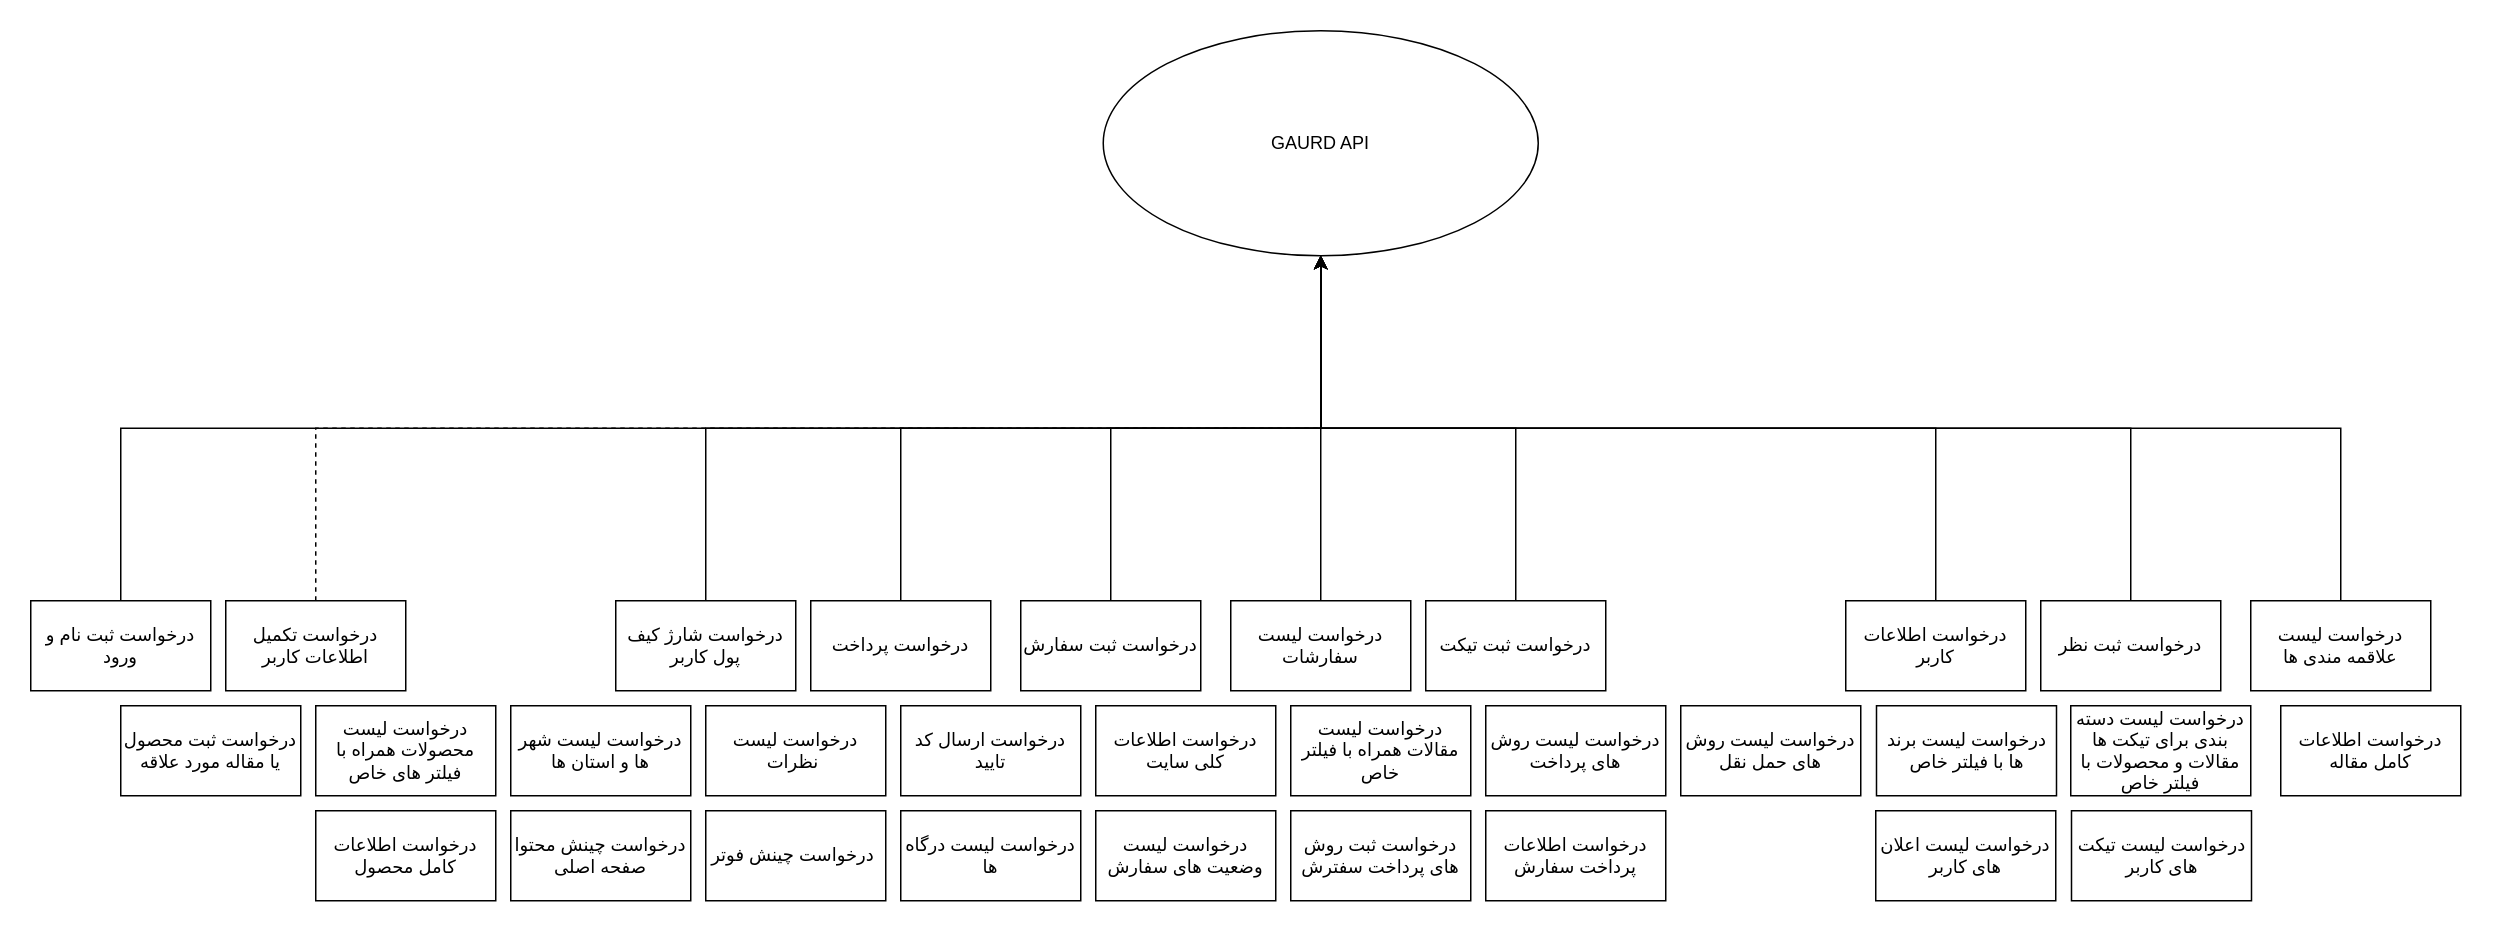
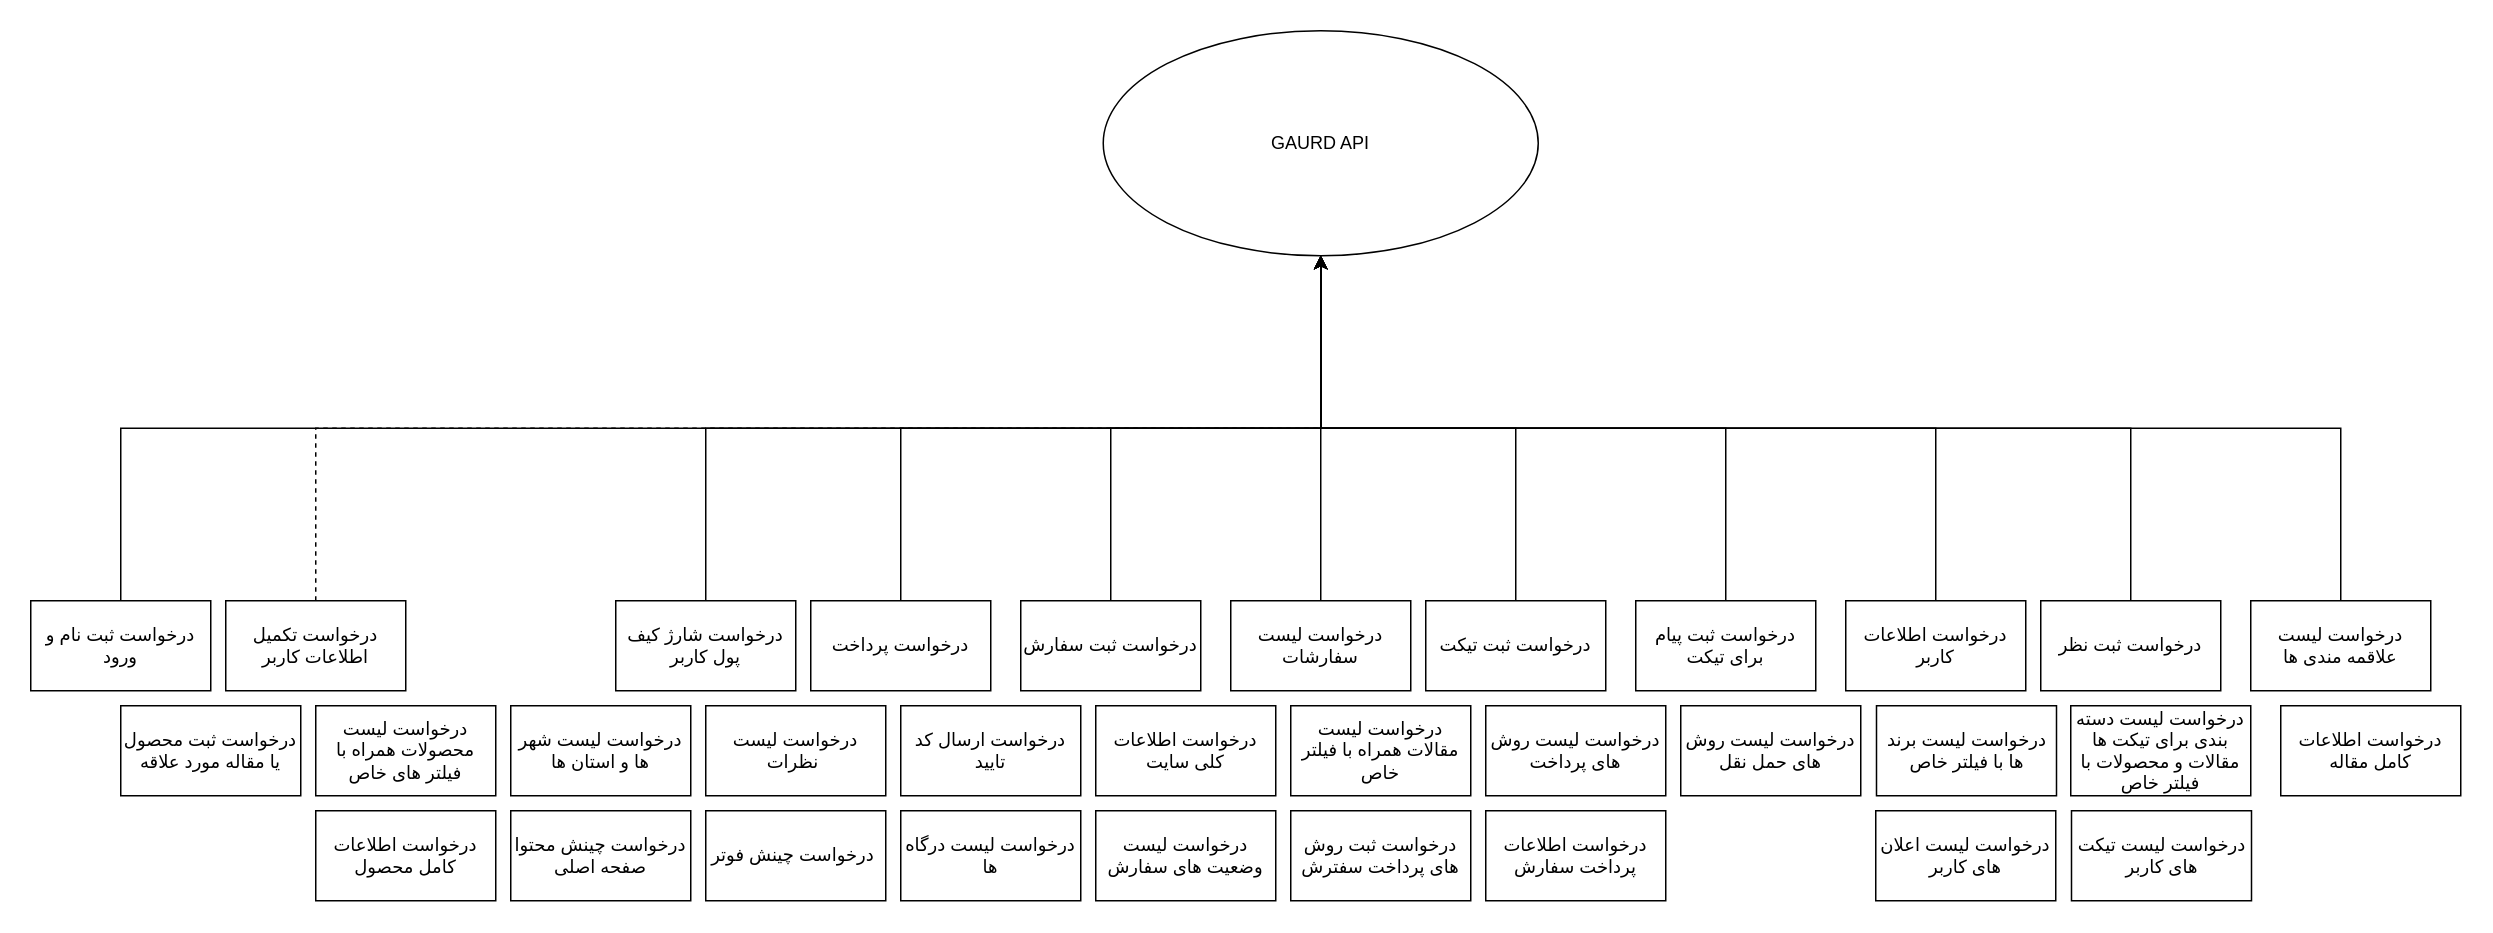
edge "درخواست ثبت پیام برای تیکت" -> "GAURD API": added
node "درخواست ثبت پیام برای تیکت": added
